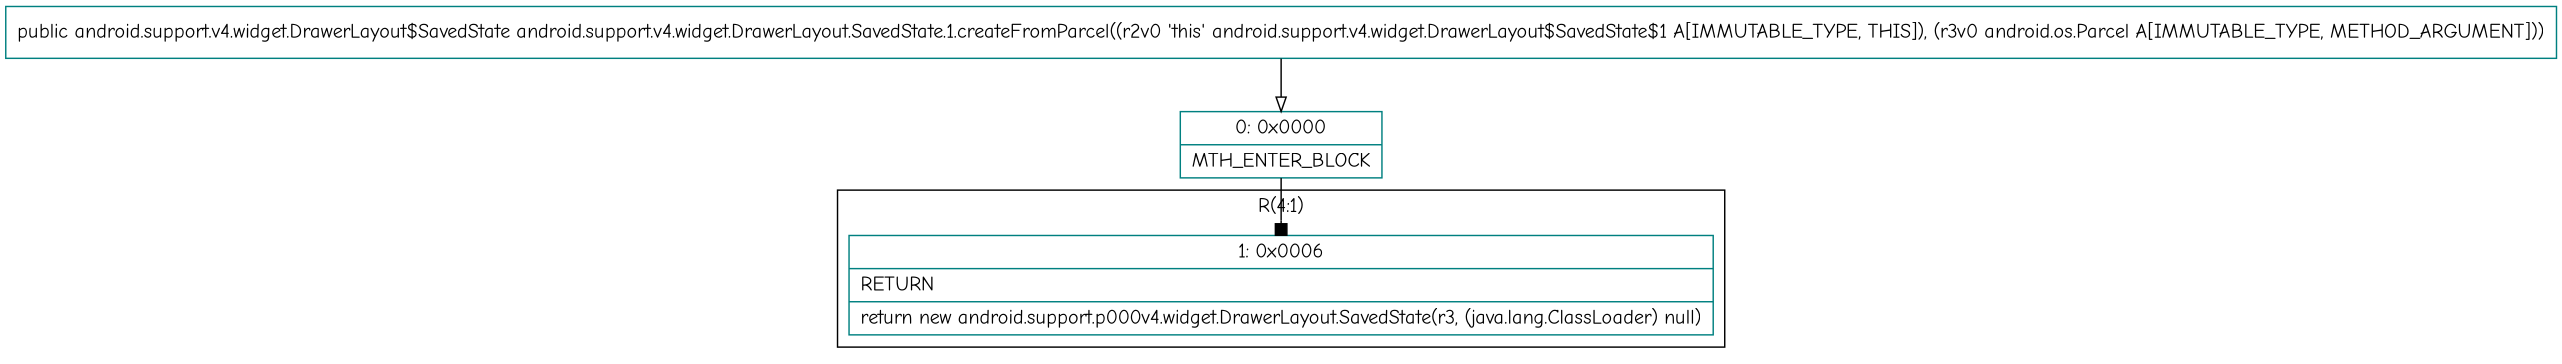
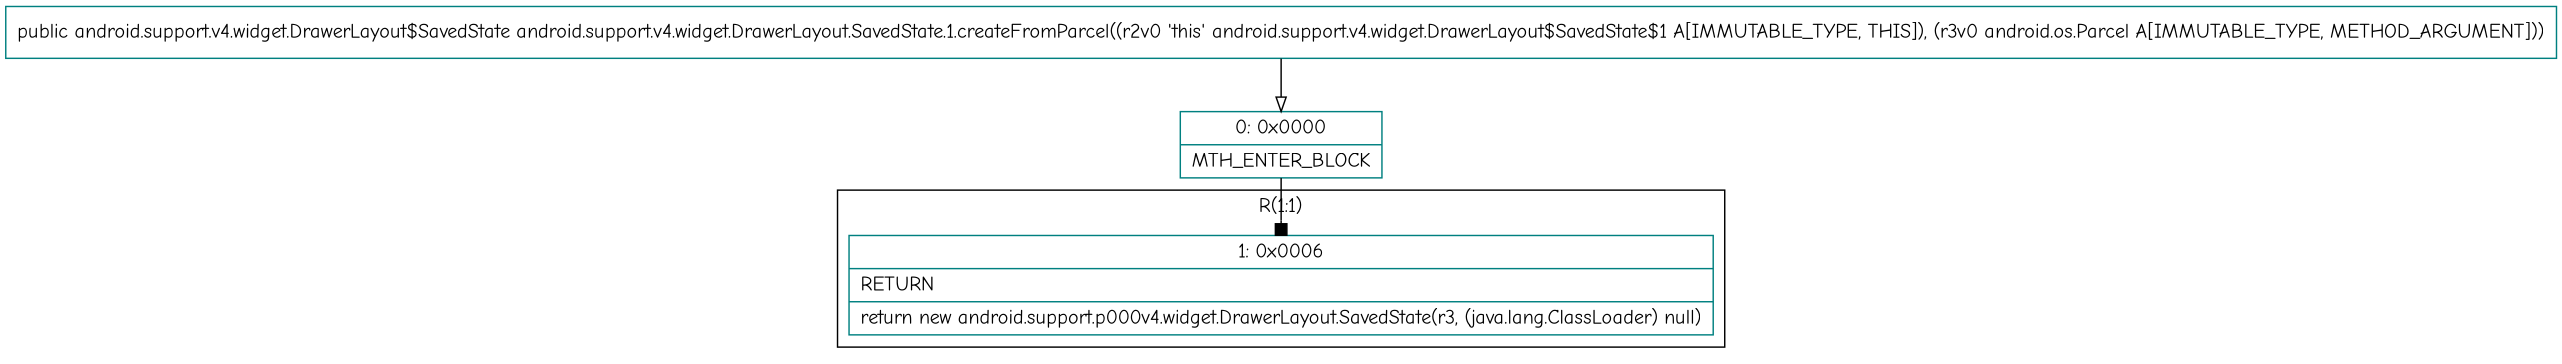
cluster "R(4:1)": label "R(4:1)" -> "R(1:1)"
